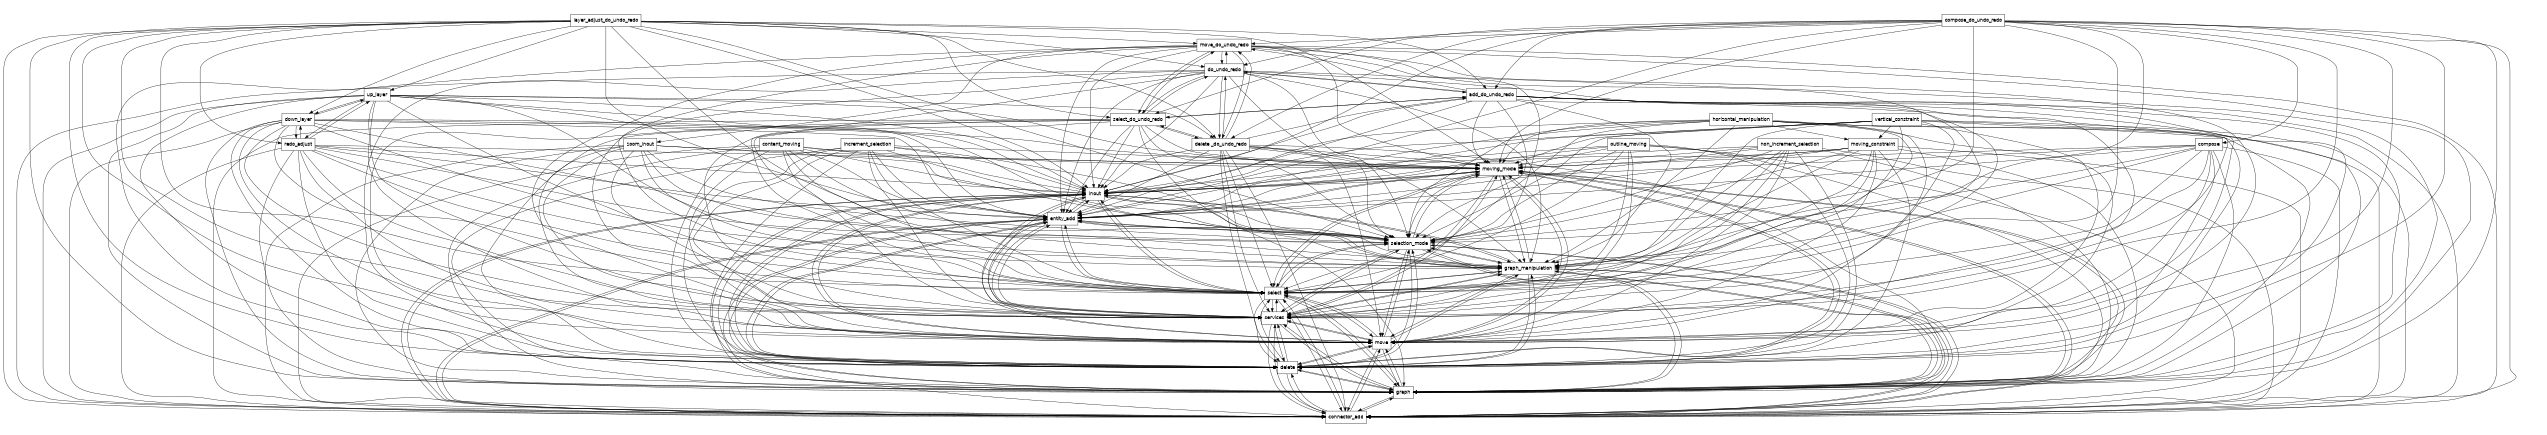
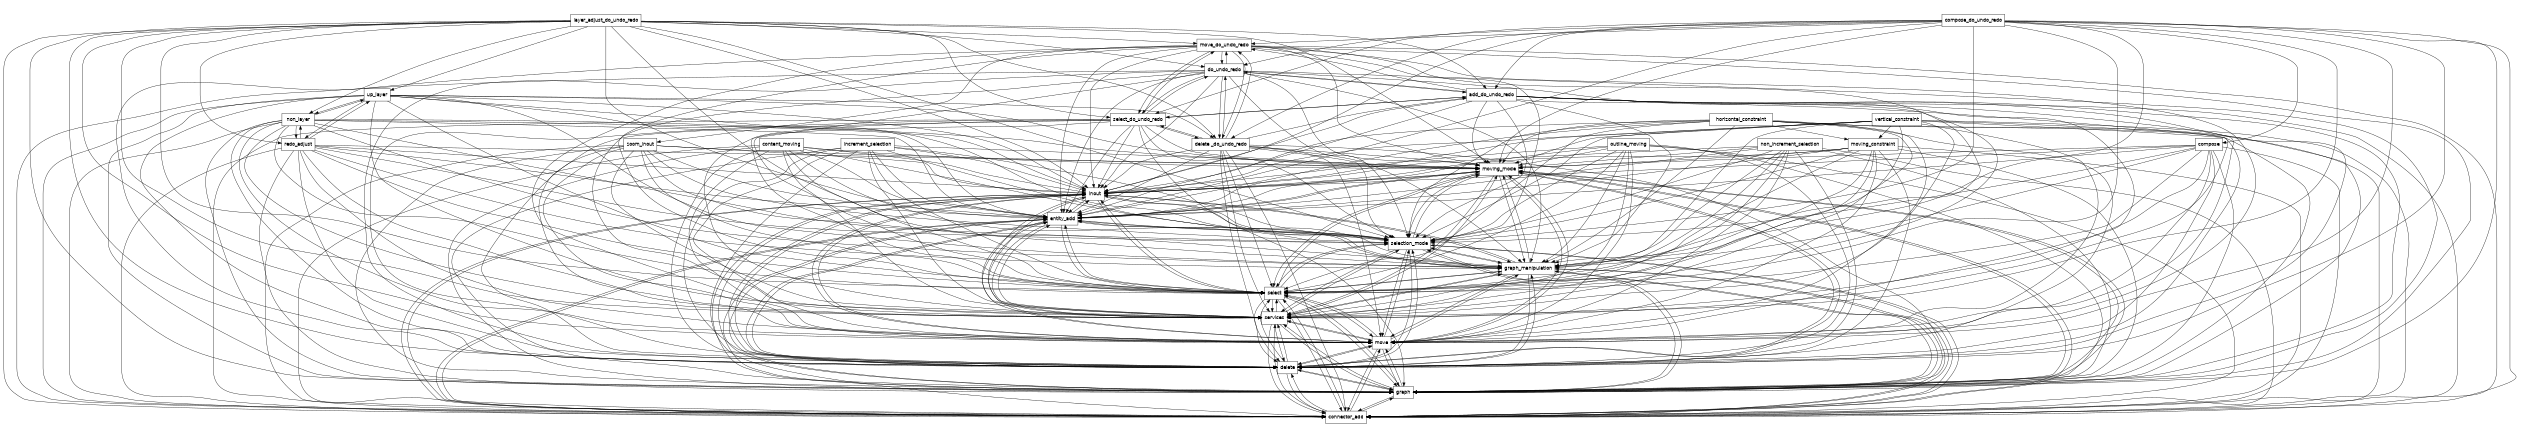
node "down_layer": label "down_layer" -> "non_layer"
node "horizontal_manipulation": label "horizontal_manipulation" -> "horizontal_constraint"
edge "zoom_inout" -> "entity_add": added
edge "outline_moving" -> "graph_manipulation": added
edge "up_layer" -> "move": removed
